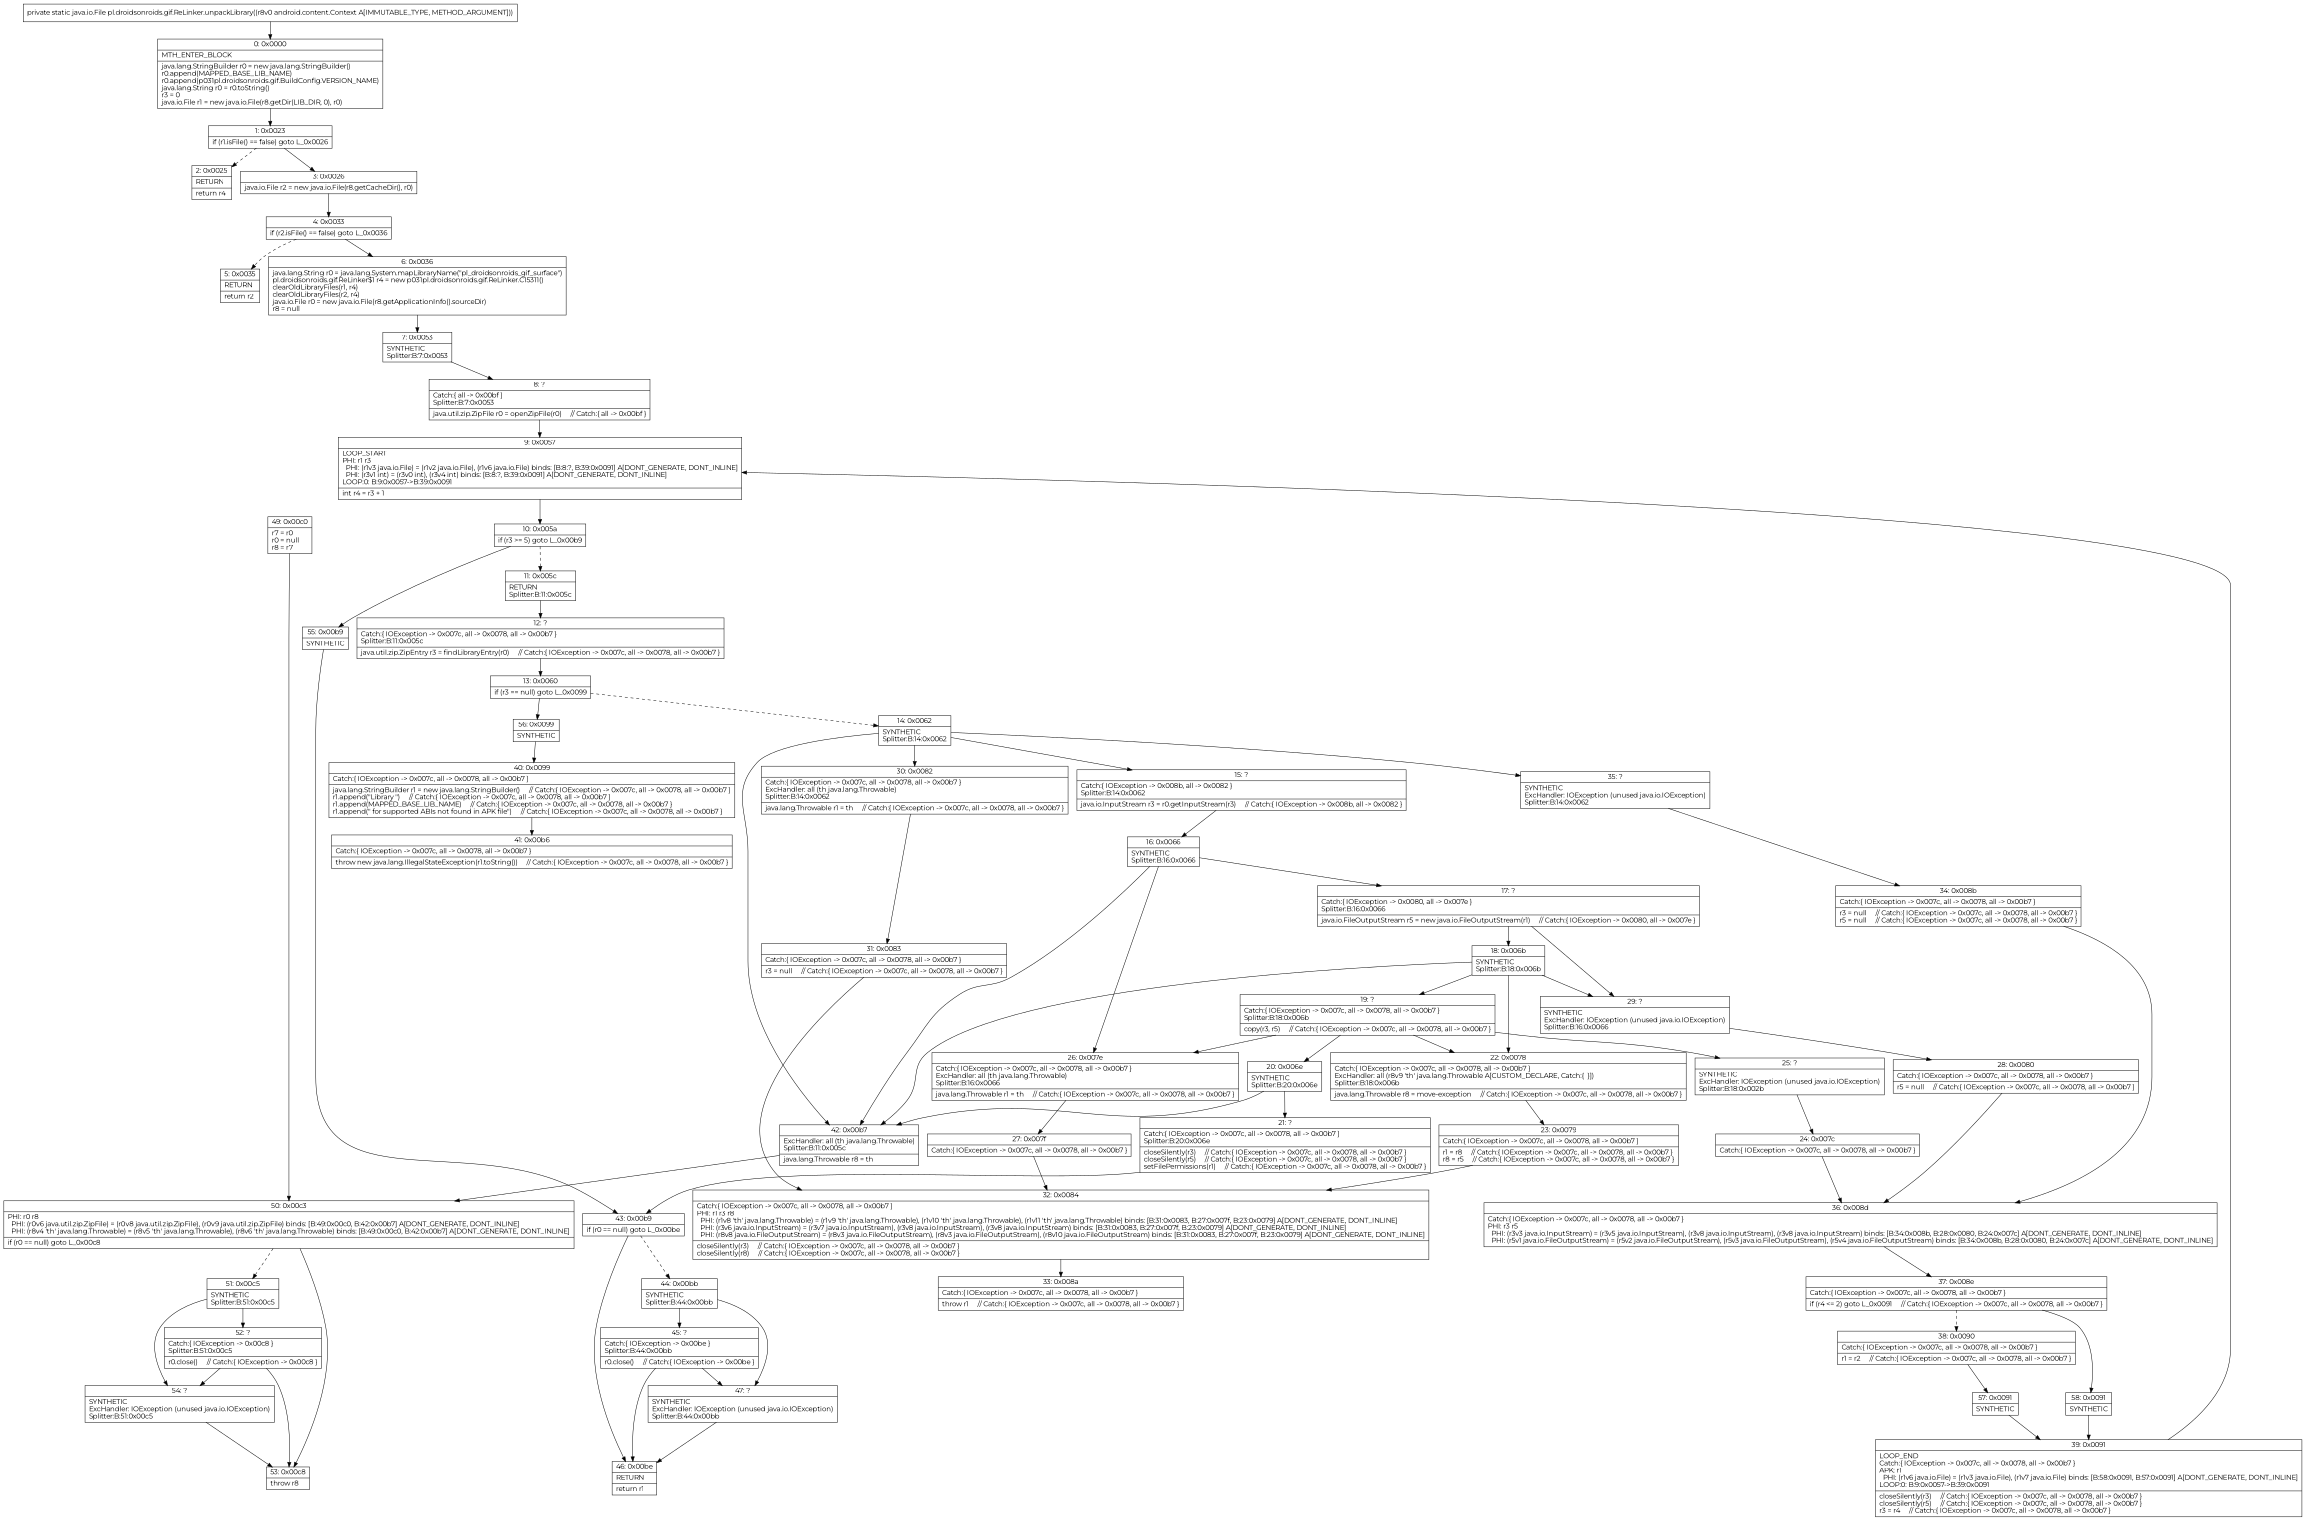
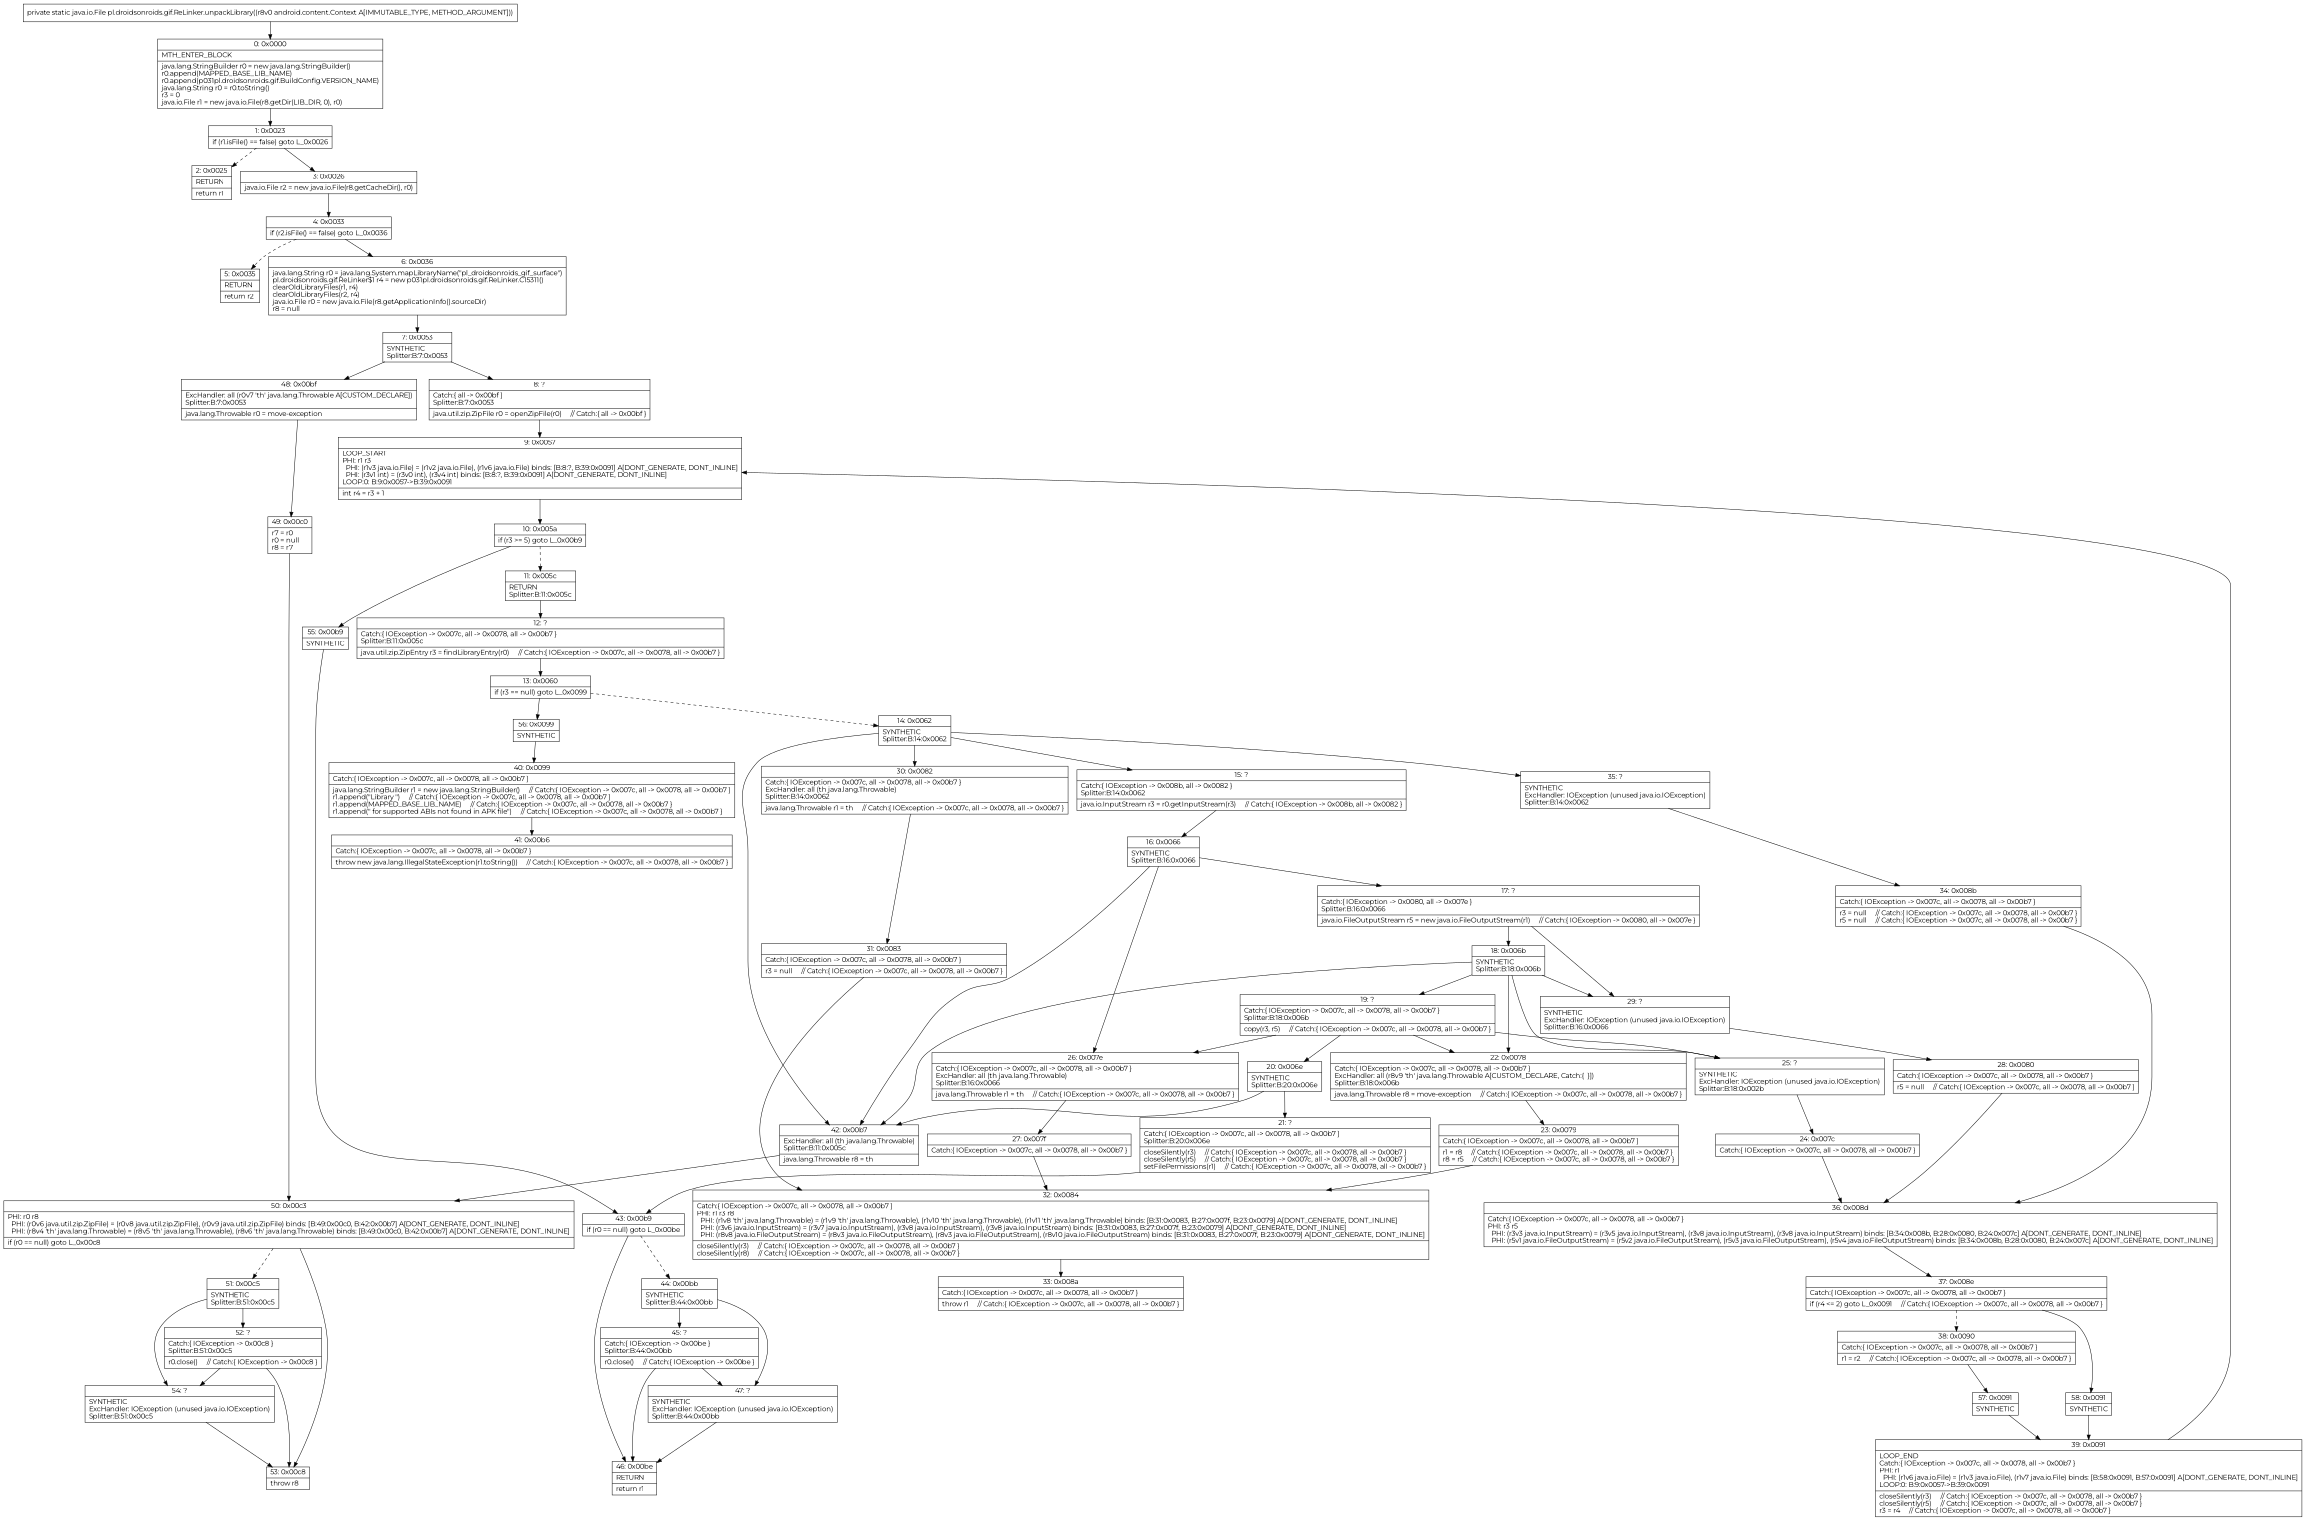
node "2: 0x0025": text "return r4" -> "return r1"
node "48: 0x00bf": added
edge "18: 0x006b" -> "25: ?": added
node "39: 0x0091": text "APK: r1" -> "PHI: r1"
